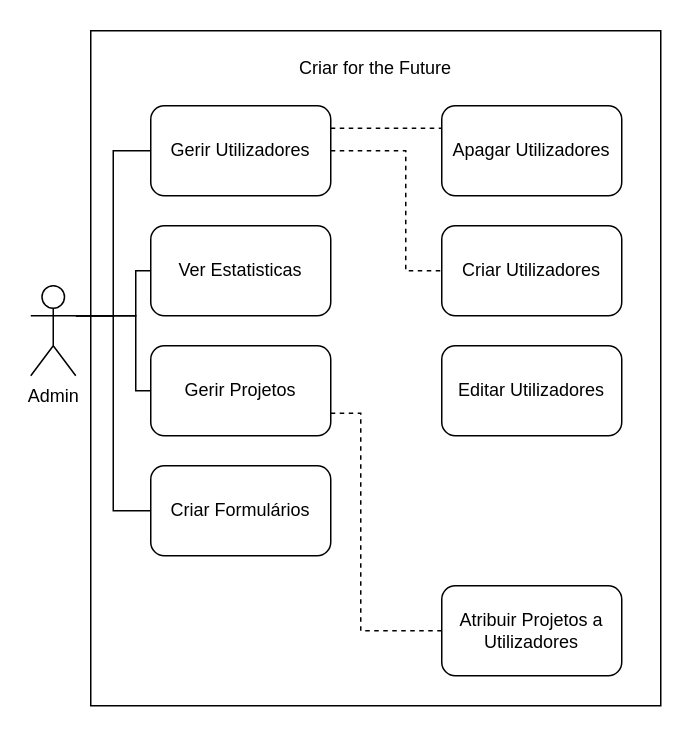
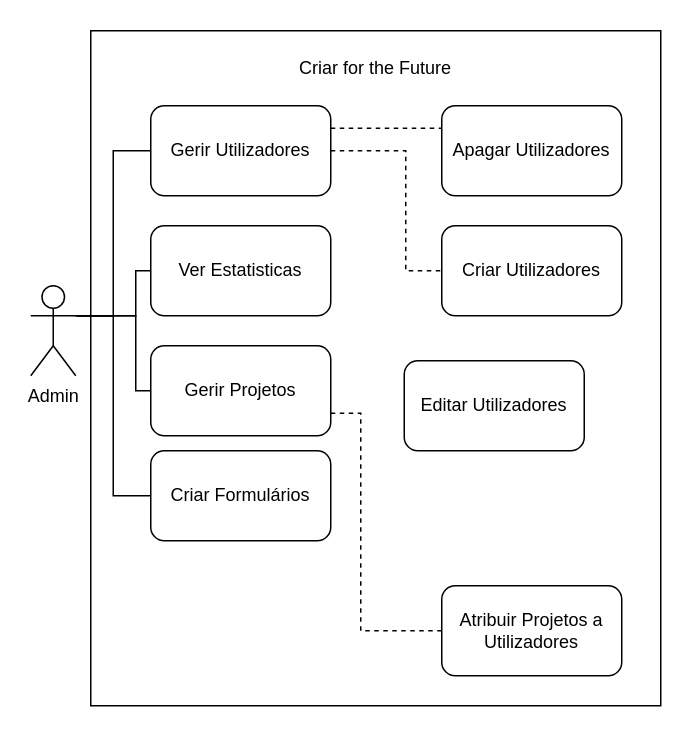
node "Editar Utilizadores": moved (532, 391) -> (494, 406)
node "Criar Formulários": moved (241, 511) -> (241, 496)
